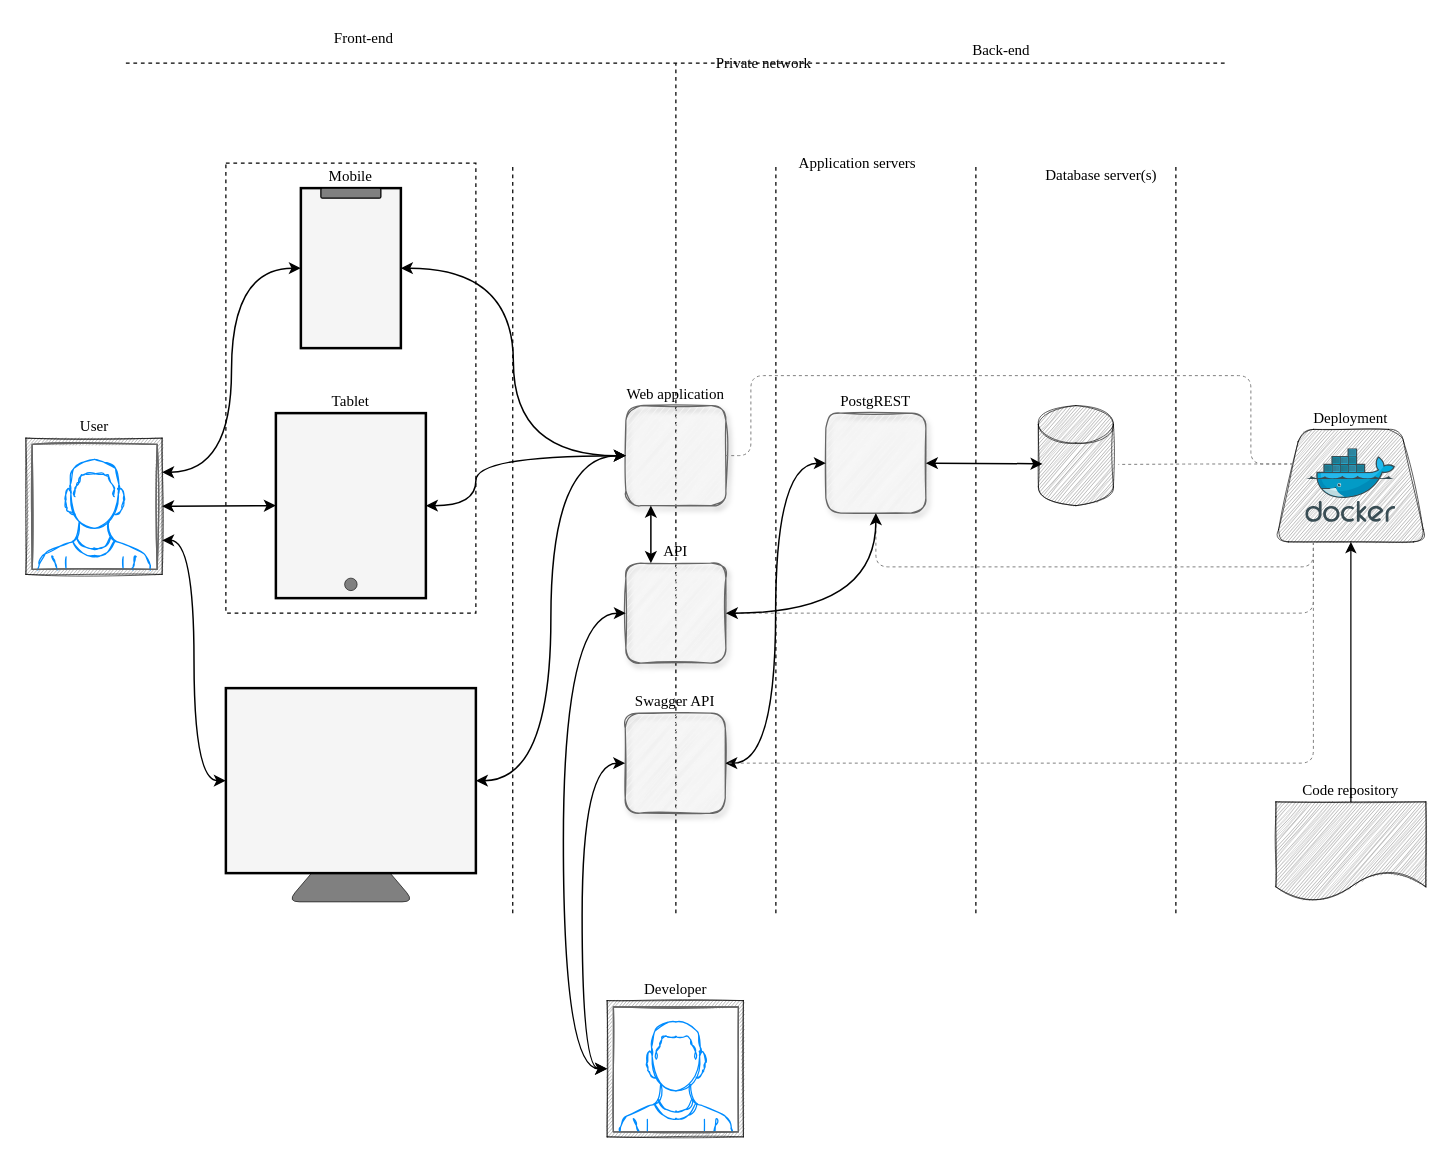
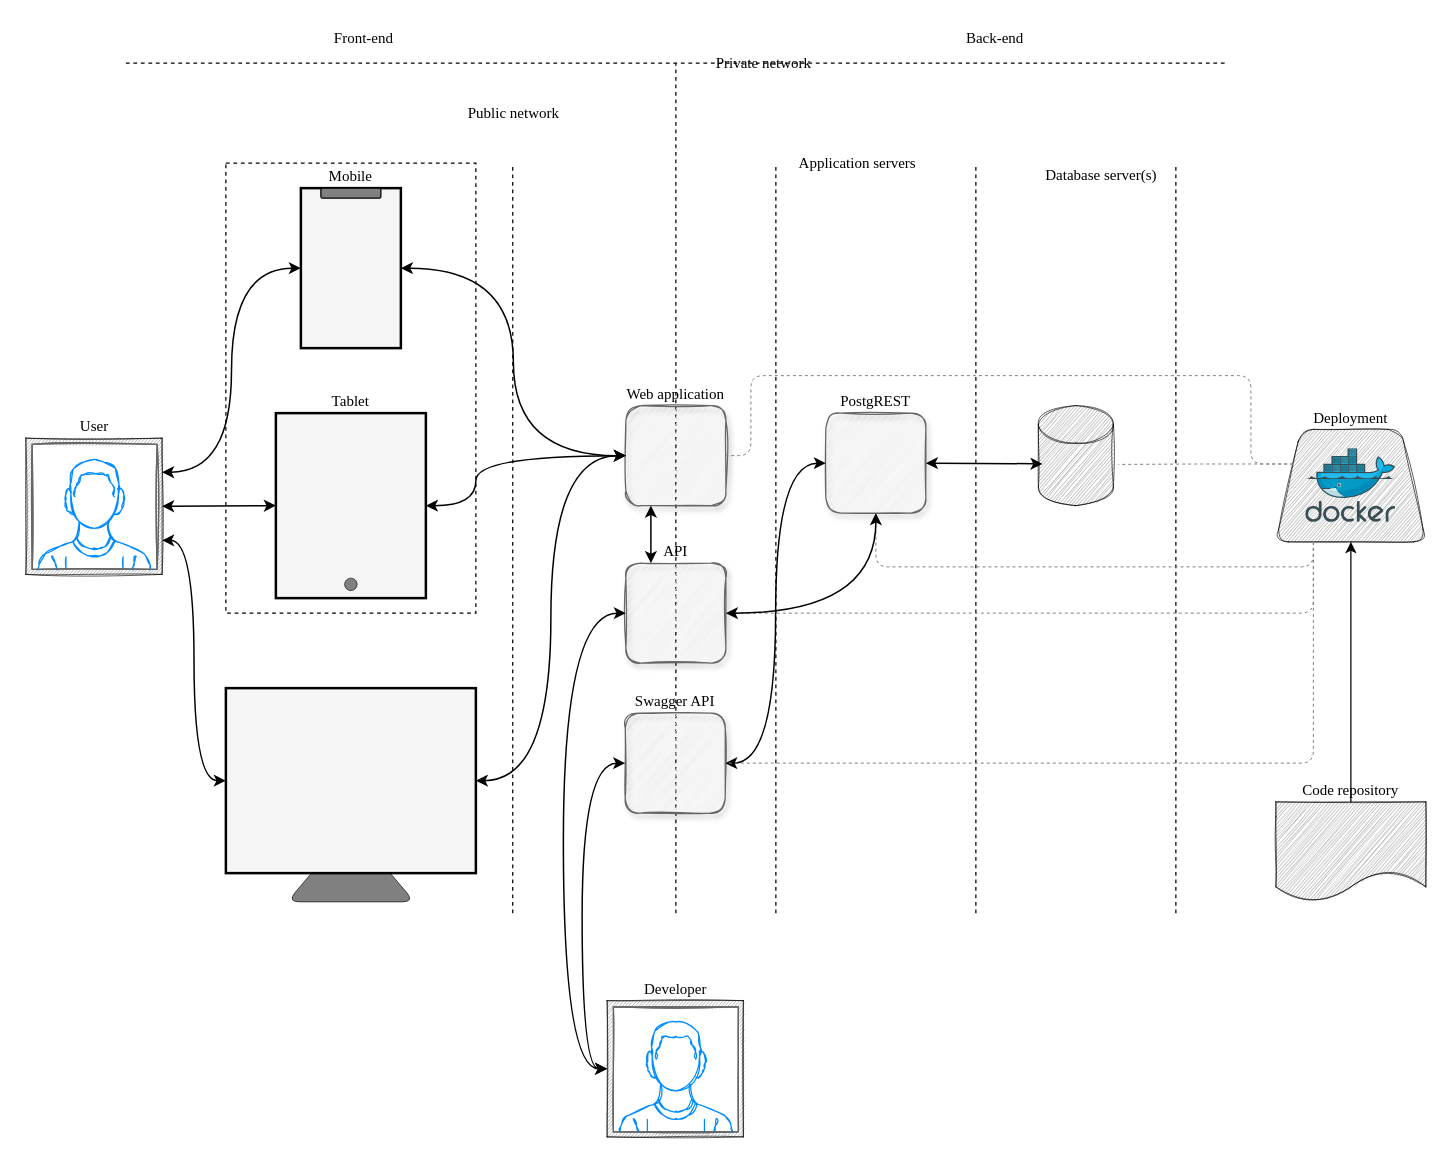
node "Back-end": moved (1001, 51) -> (994, 38)
node "Public network": added
